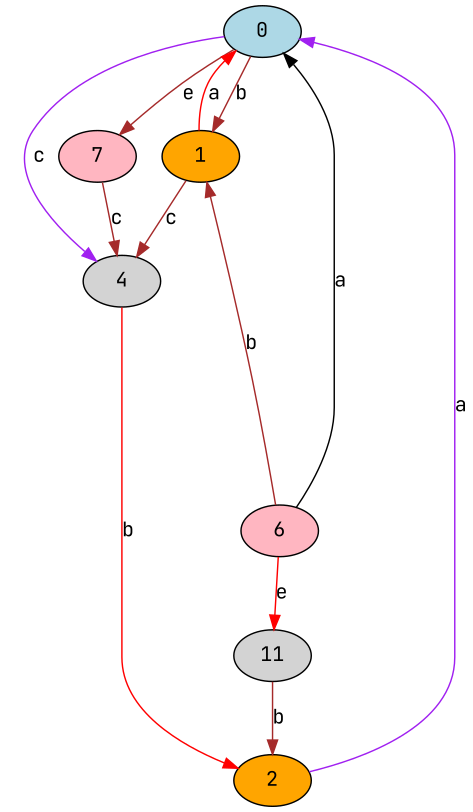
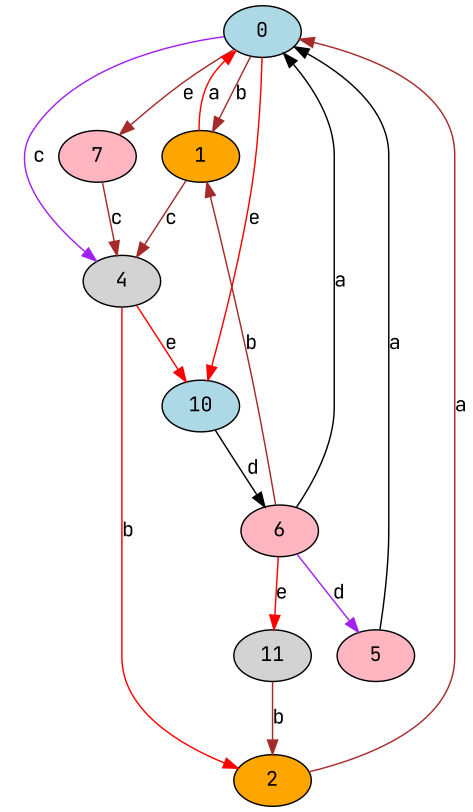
node "10": added
edge "2" -> "0": color purple -> brown
node "5": added
